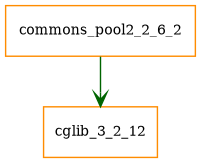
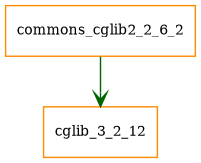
node "commons_pool2_2_6_2": label "commons_pool2_2_6_2" -> "commons_cglib2_2_6_2"
